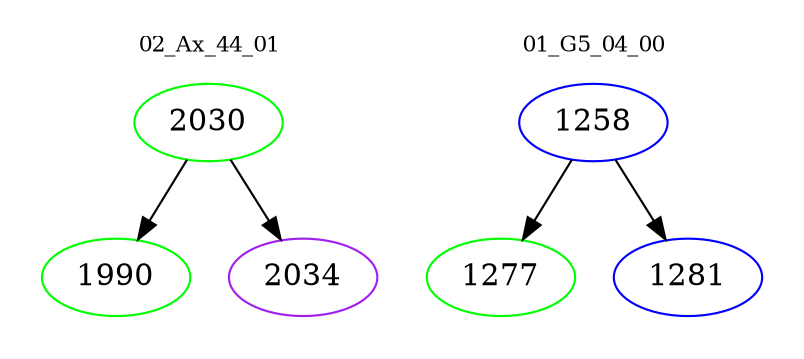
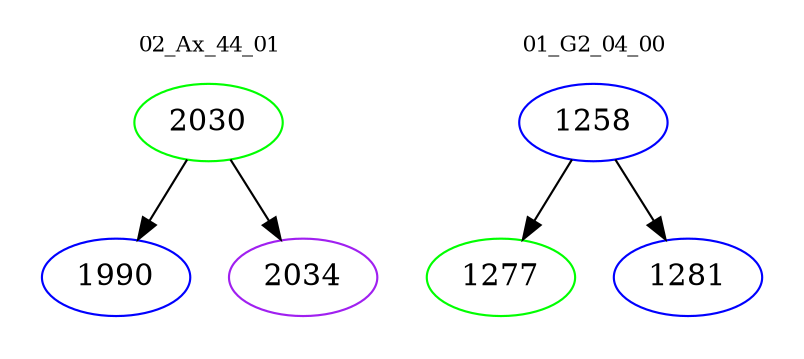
cluster "01_G5_04_00": label "01_G5_04_00" -> "01_G2_04_00"
node "1990": color green -> blue
